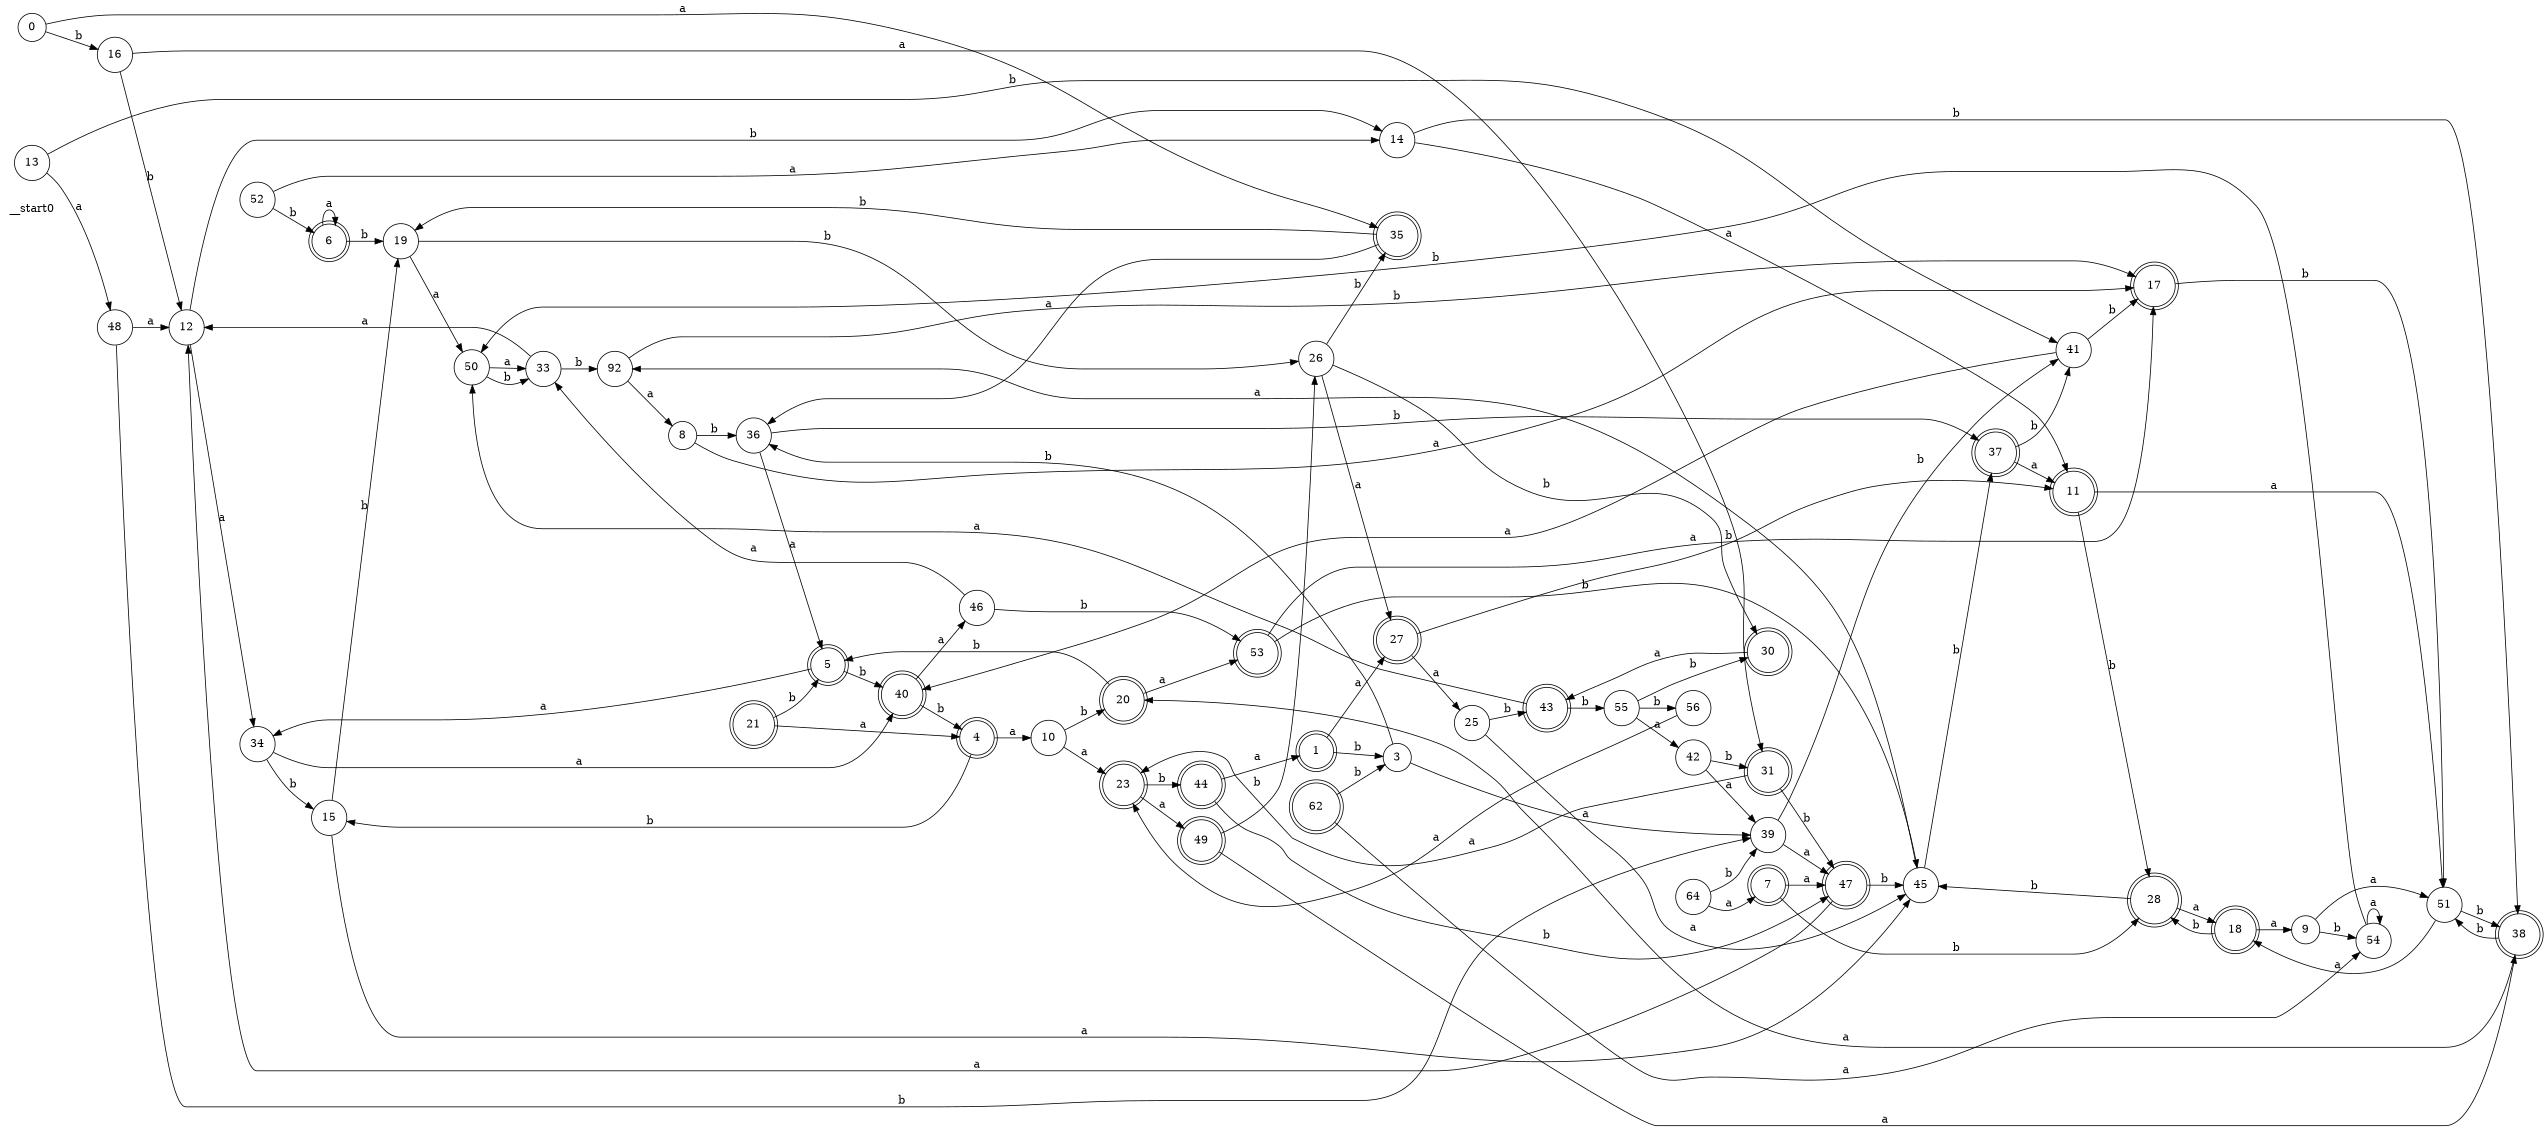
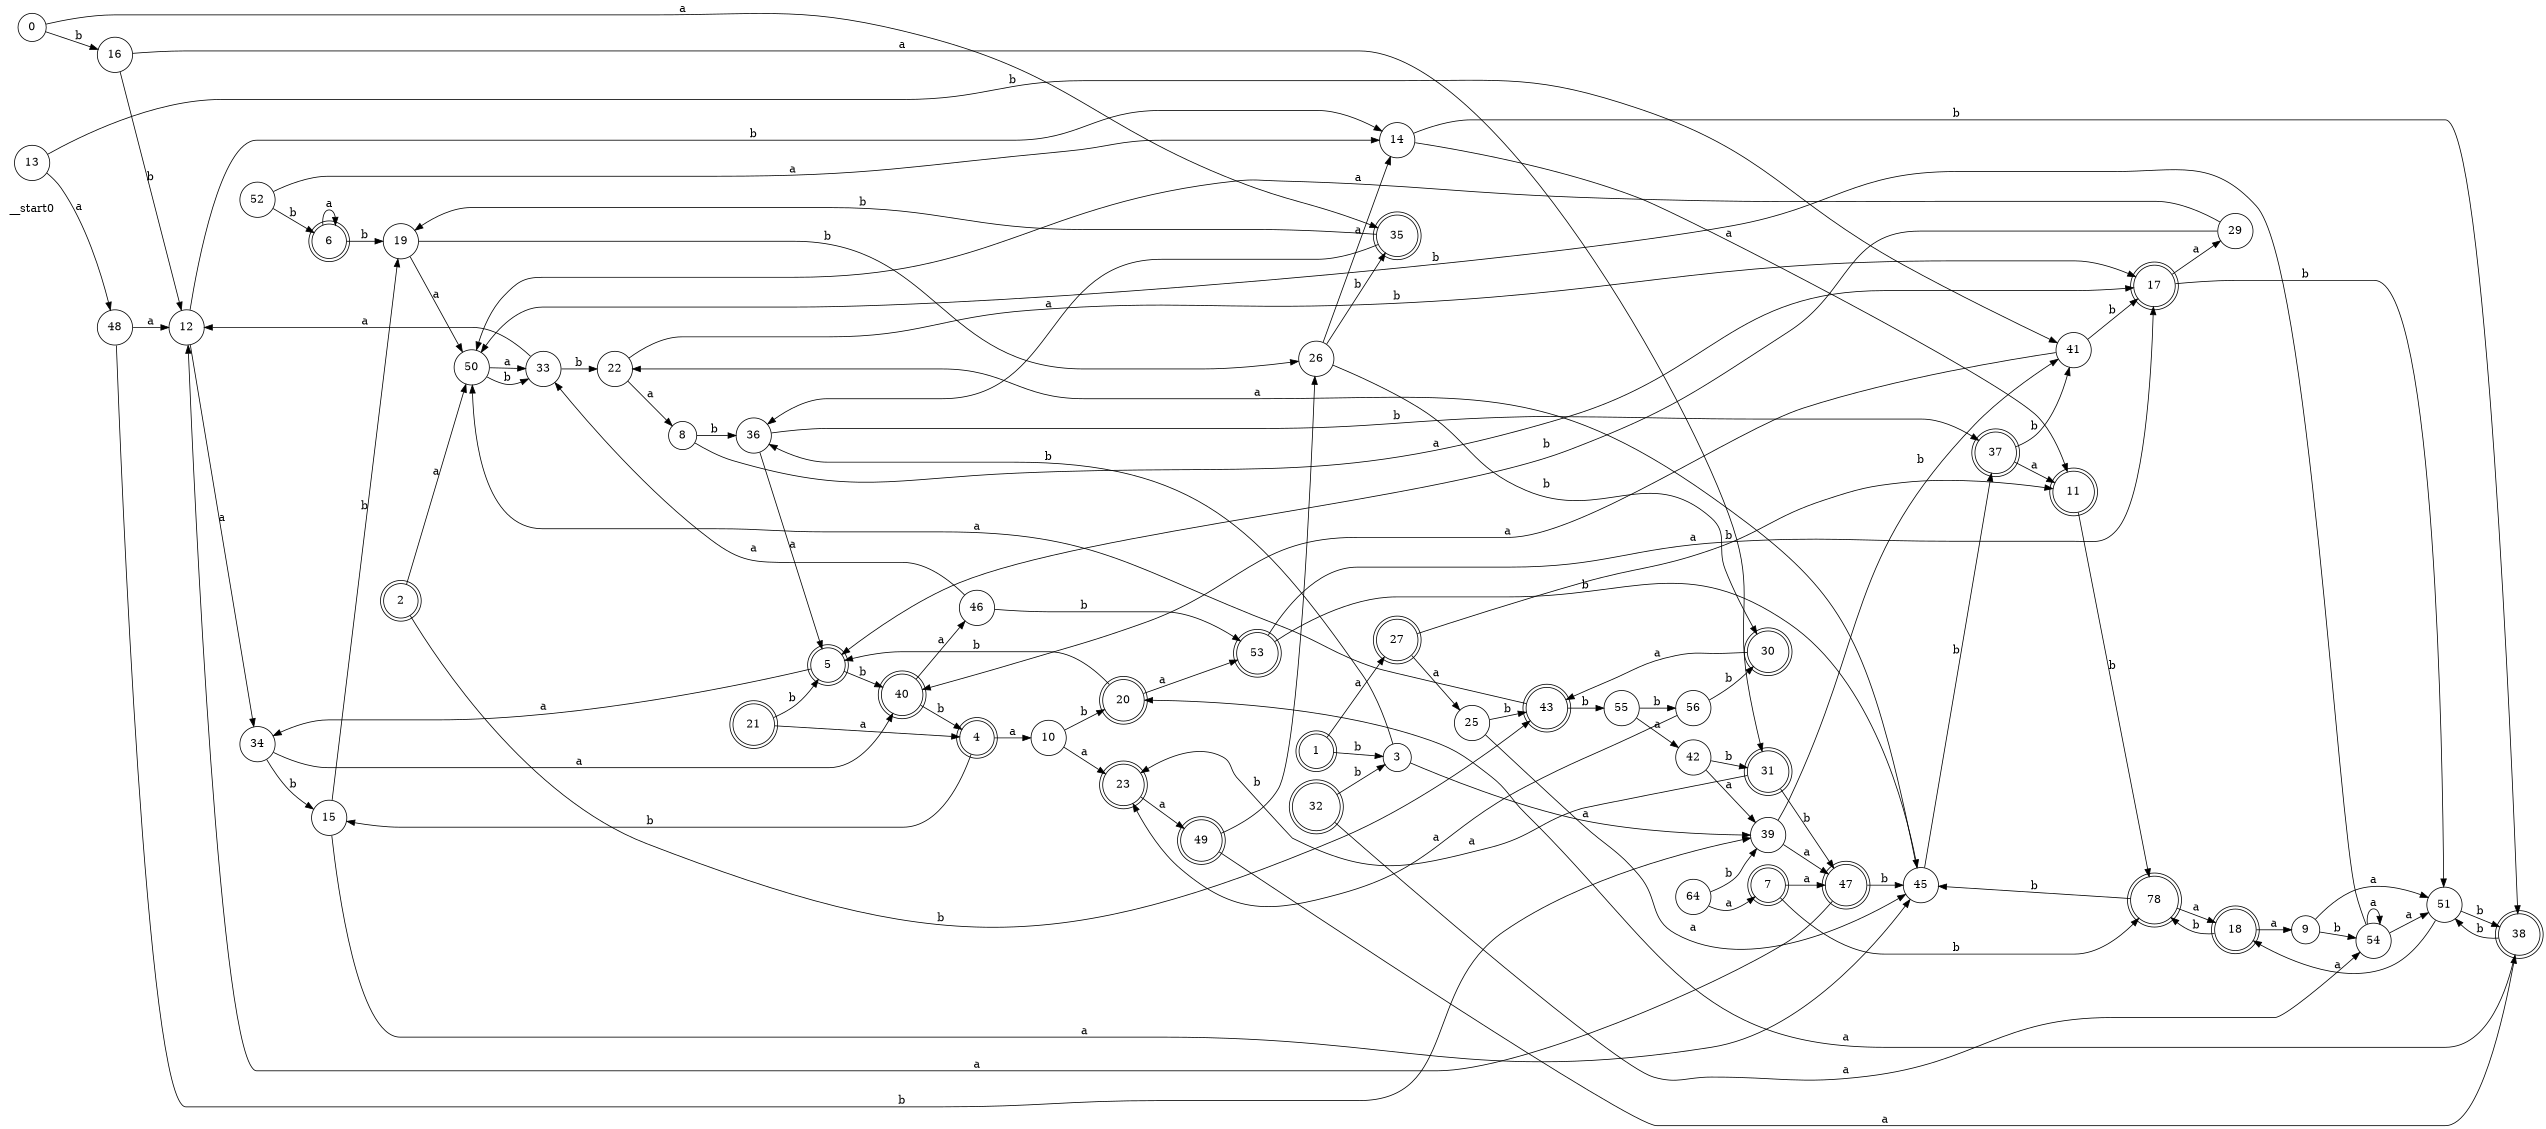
node "29": added
node "92": label "92" -> "22"
edge "26" -> "27": now "26" -> "14"
edge "11" -> "51": now "54" -> "51"
node "2": added
edge "55" -> "30": now "56" -> "30"
node "44": removed
node "62": label "62" -> "32"
node "28": label "28" -> "78"
